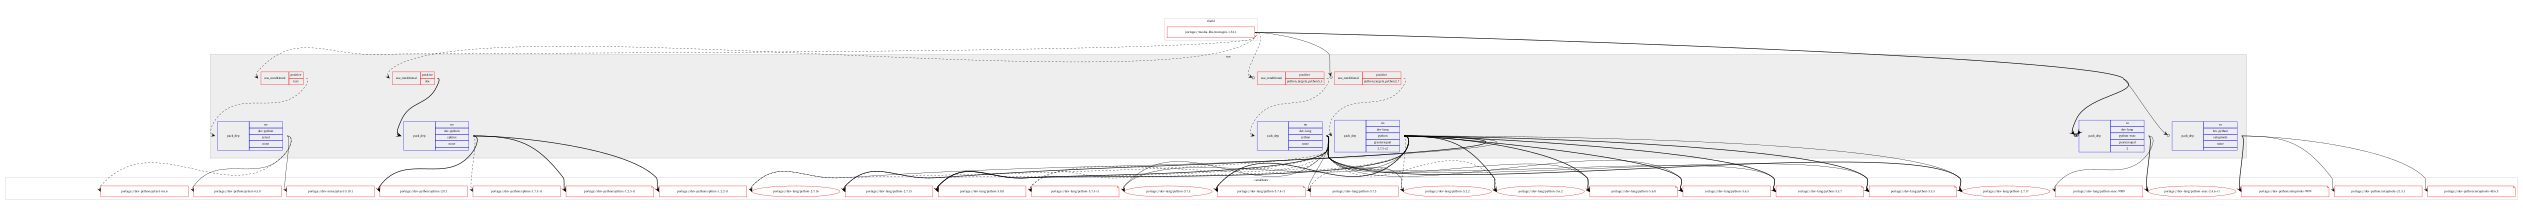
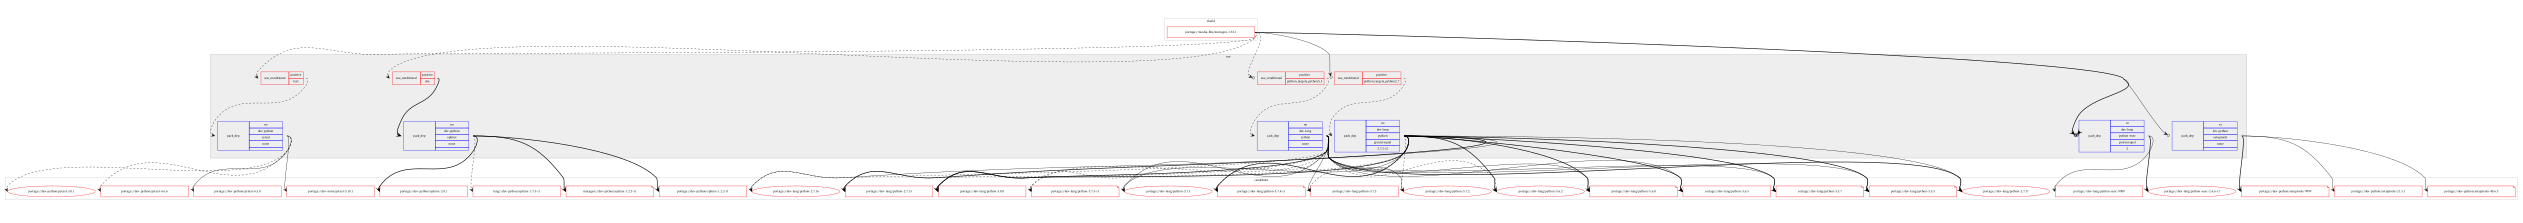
node "portage://dev-python/pytest-5.0.1": added
node "portage://dev-python/sphinx-1.7.5-r1": label "portage://dev-python/sphinx-1.7.5-r1" -> "lang://dev-python/sphinx-1.7.5-r1"
node "portage://dev-python/sphinx-1.2.3-r1": label "portage://dev-python/sphinx-1.2.3-r1" -> "mutagen://dev-python/sphinx-1.2.3-r1"
node "portage://dev-lang/python-3.2.2": label "portage://dev-lang/python-3.2.2" -> "portage://dev-lang/python-3.7.2"
